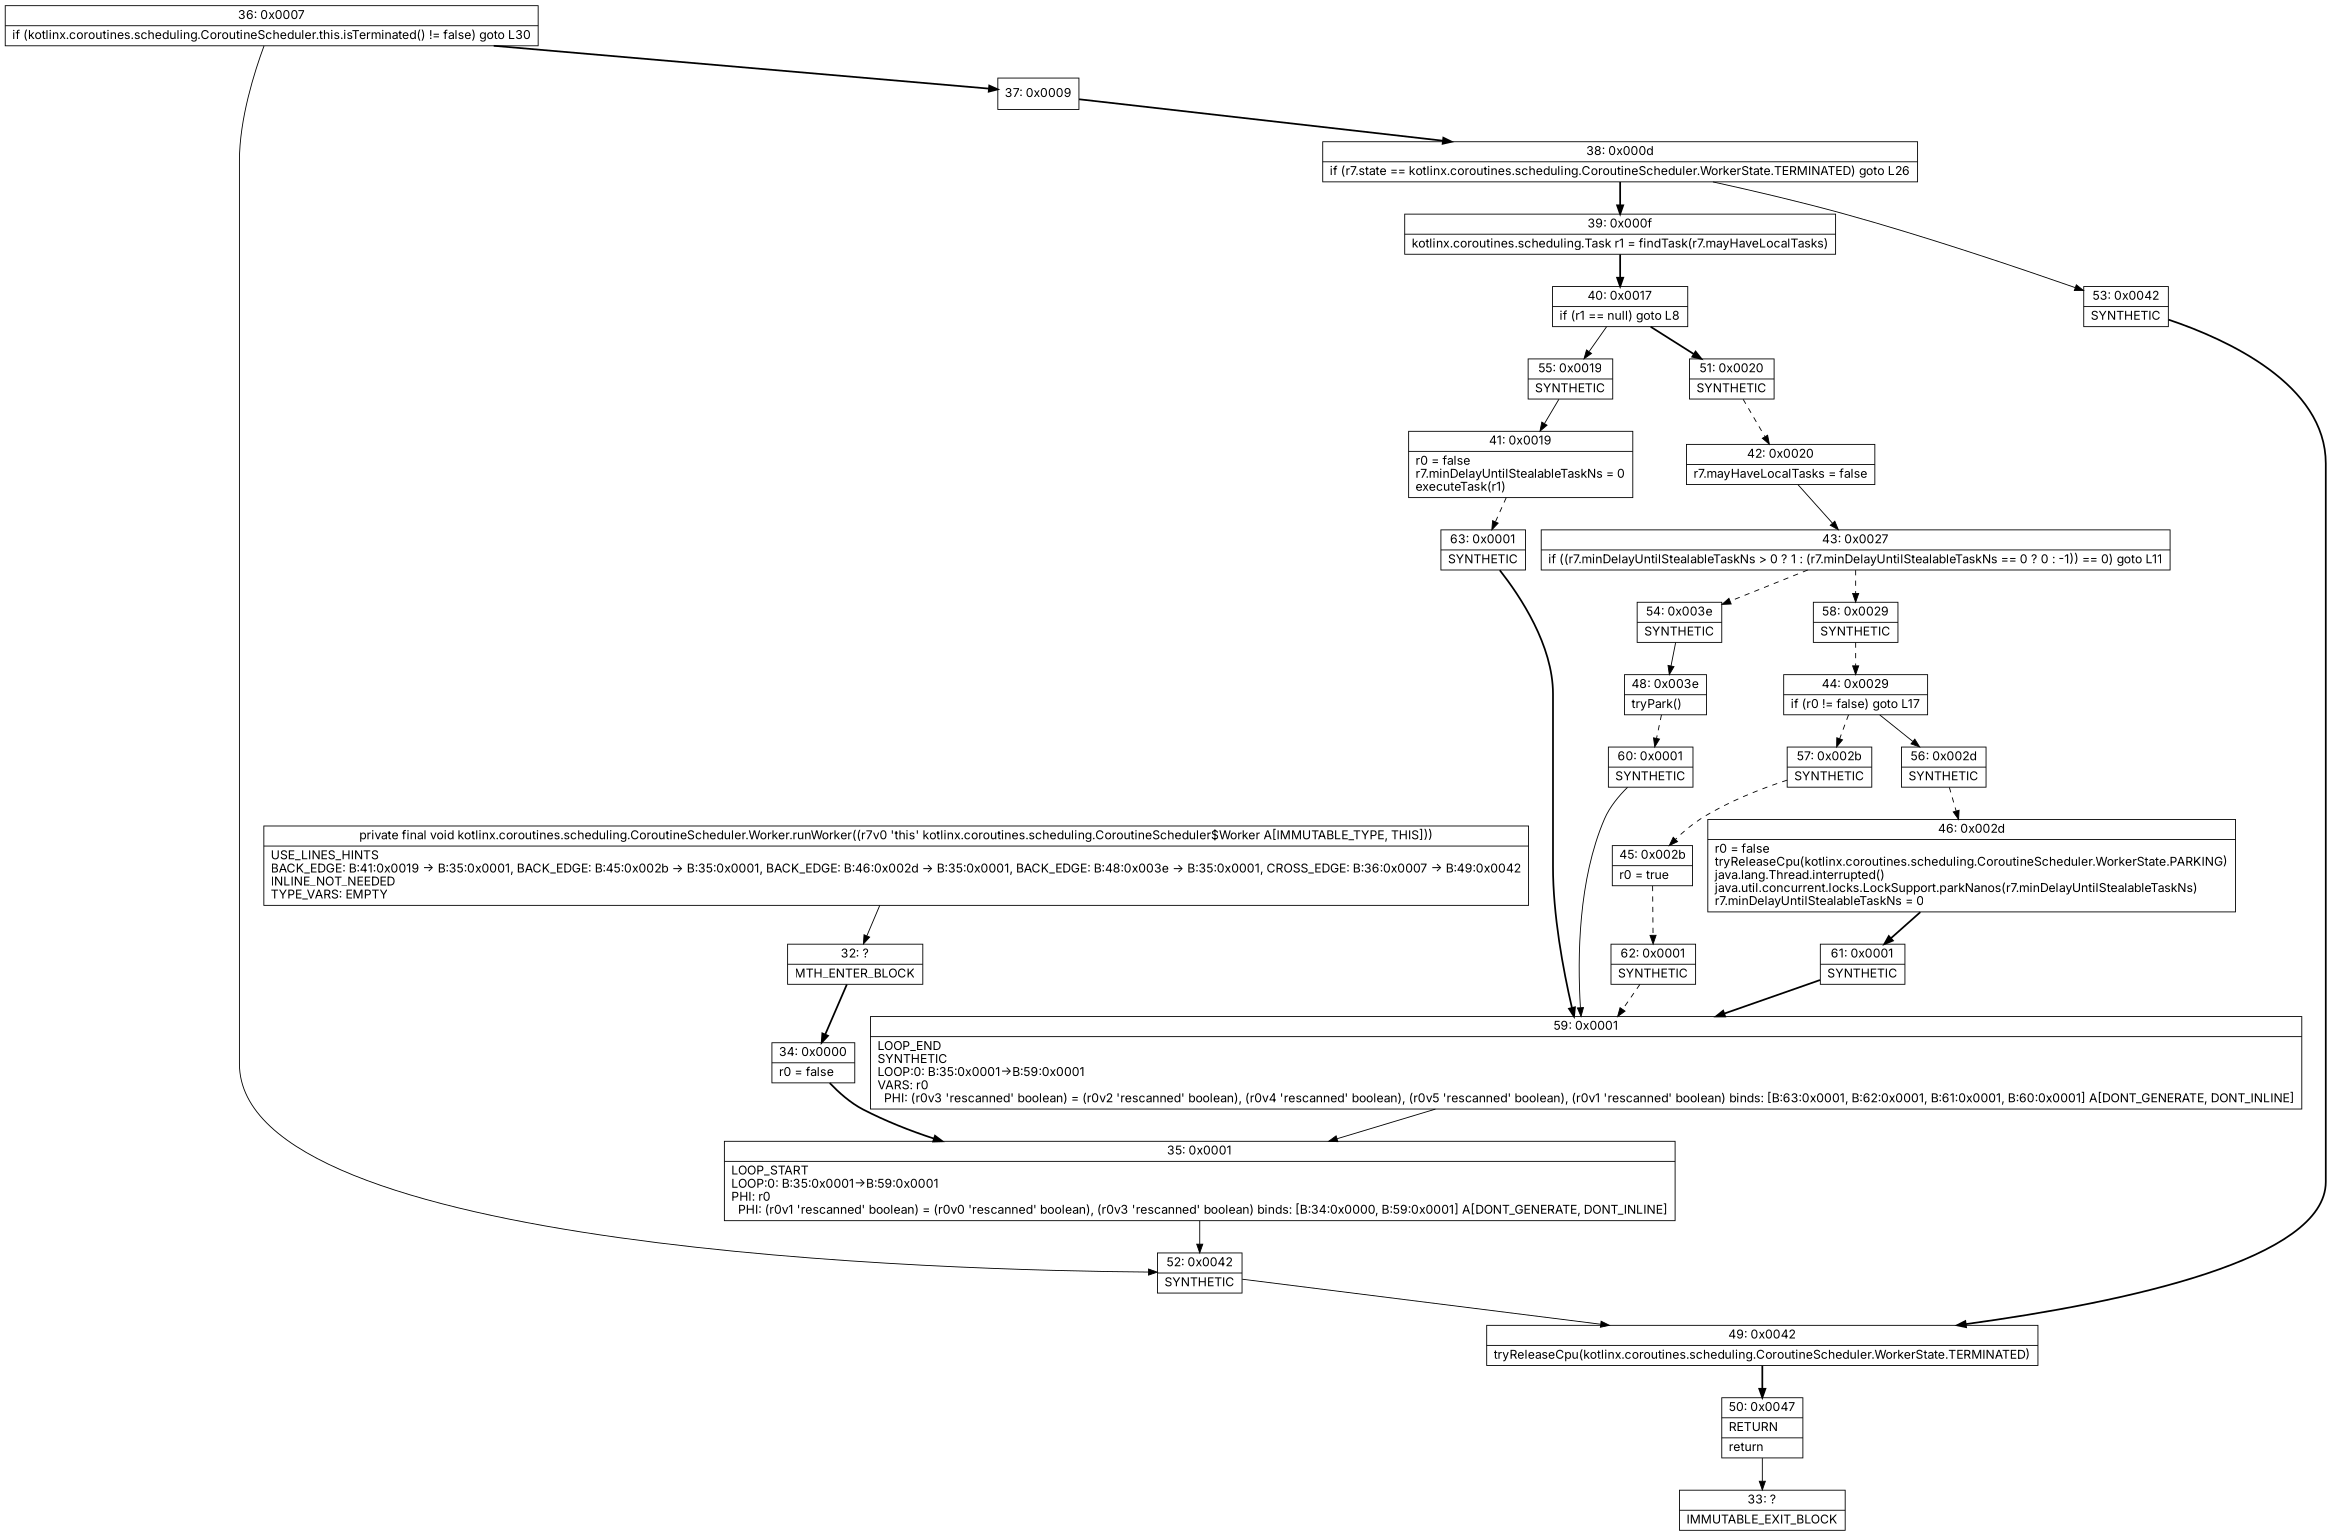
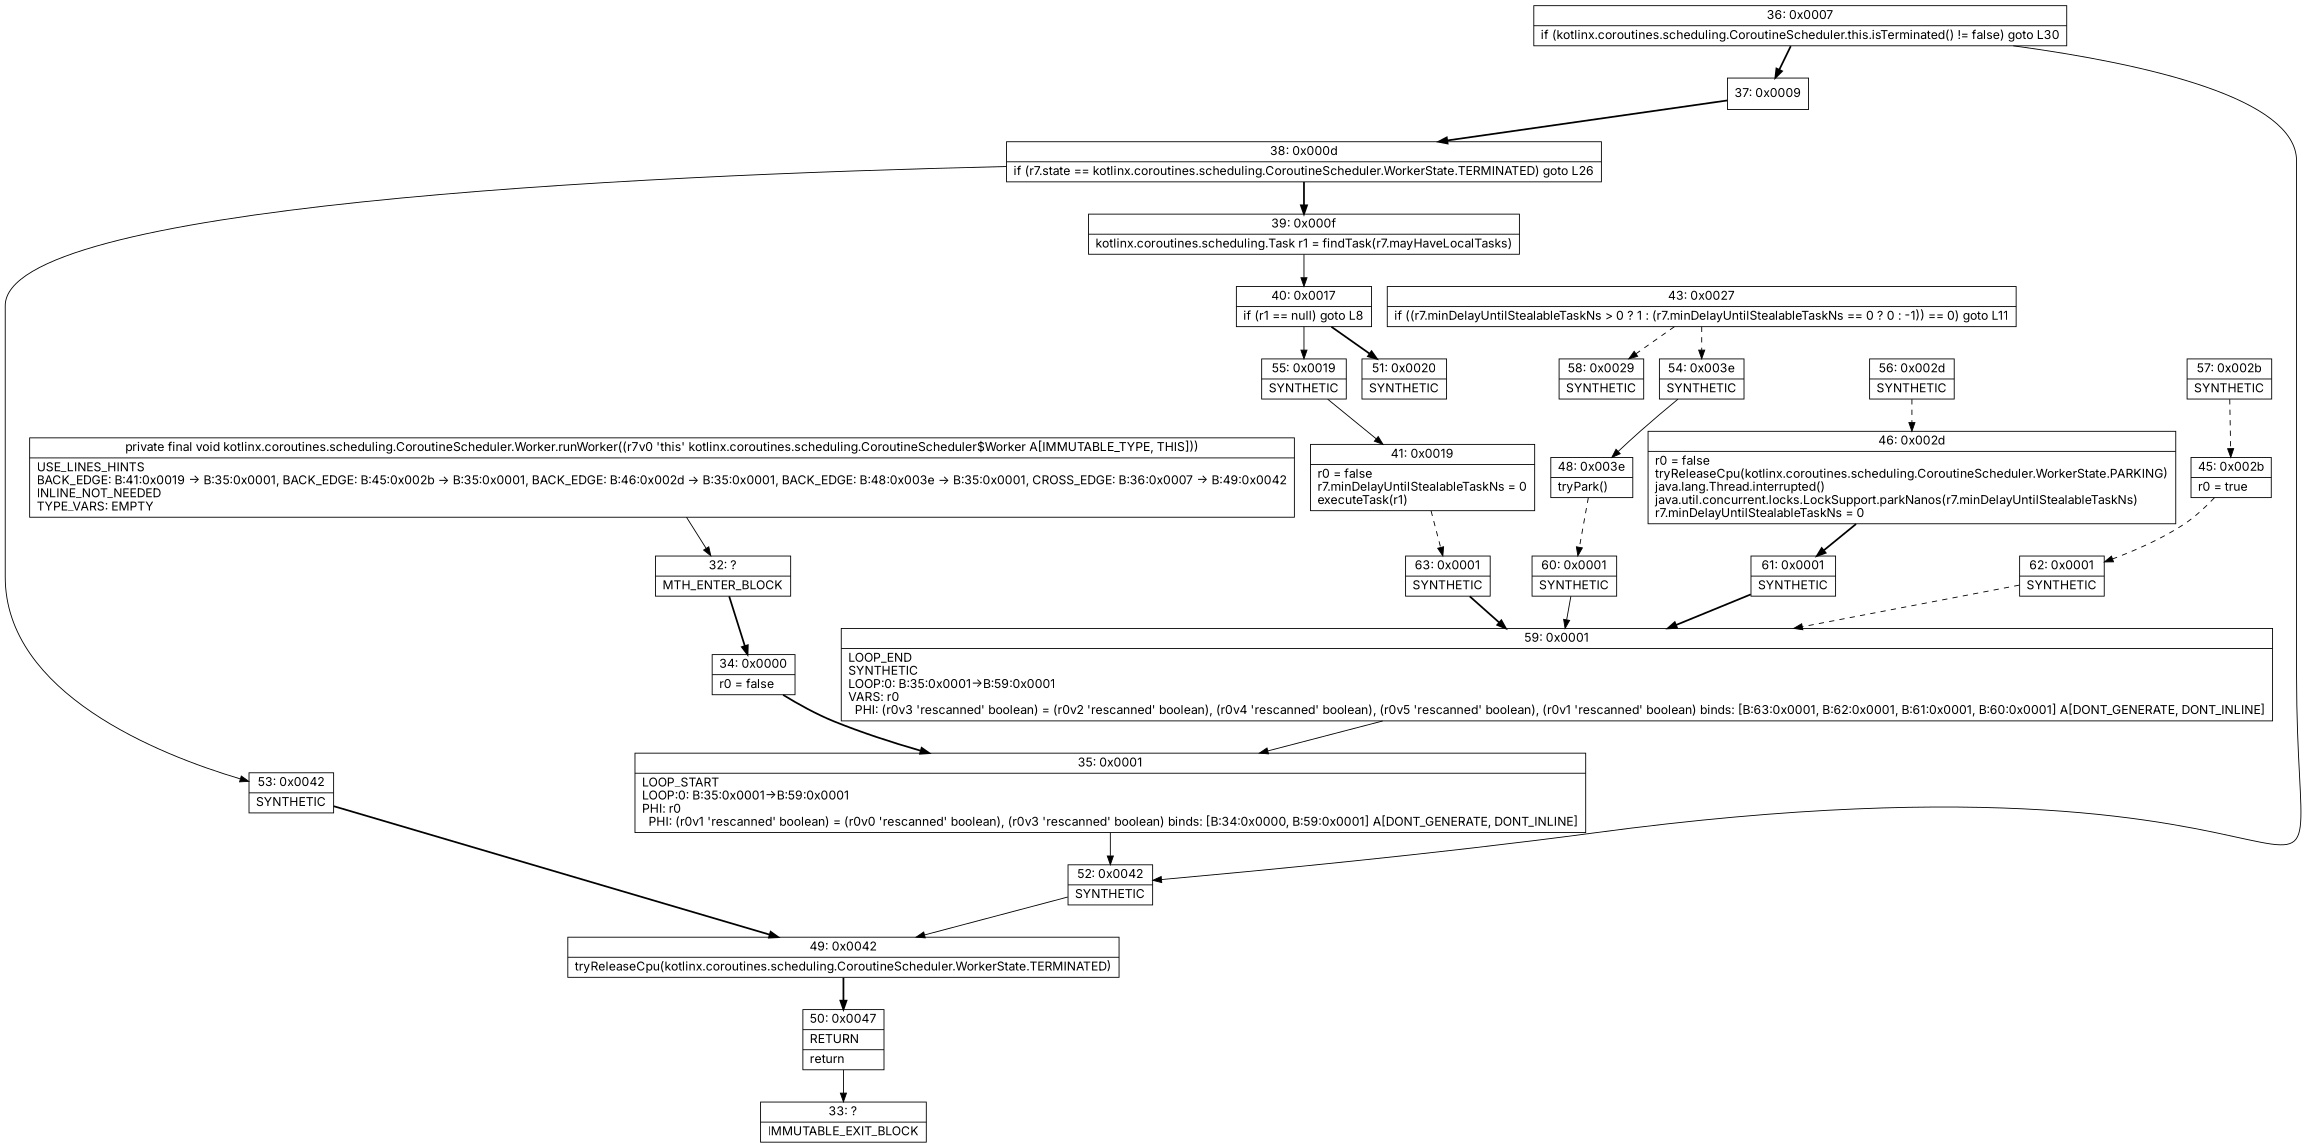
edge "39: 0x000f" -> "40: 0x0017": style bold -> solid
node "42: 0x0020": removed
node "44: 0x0029": removed
